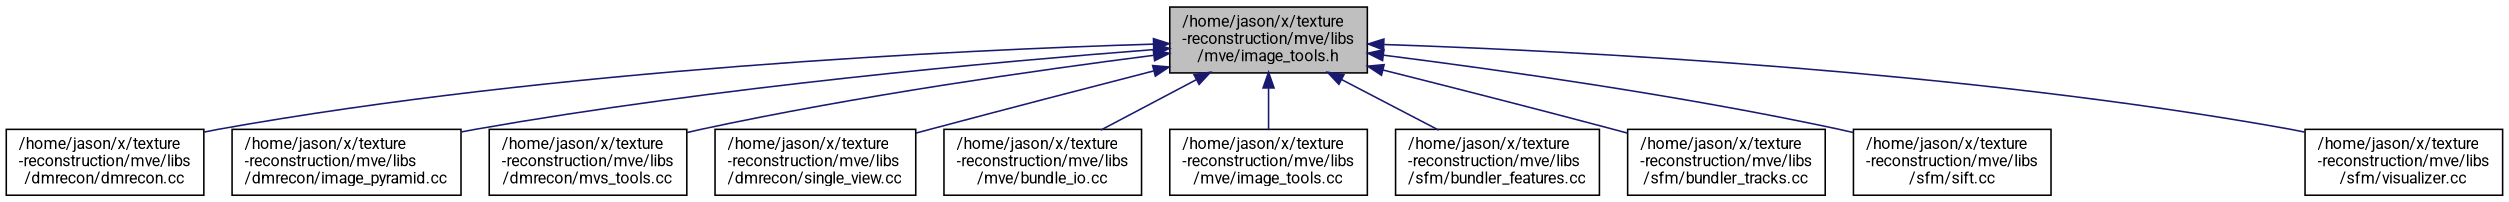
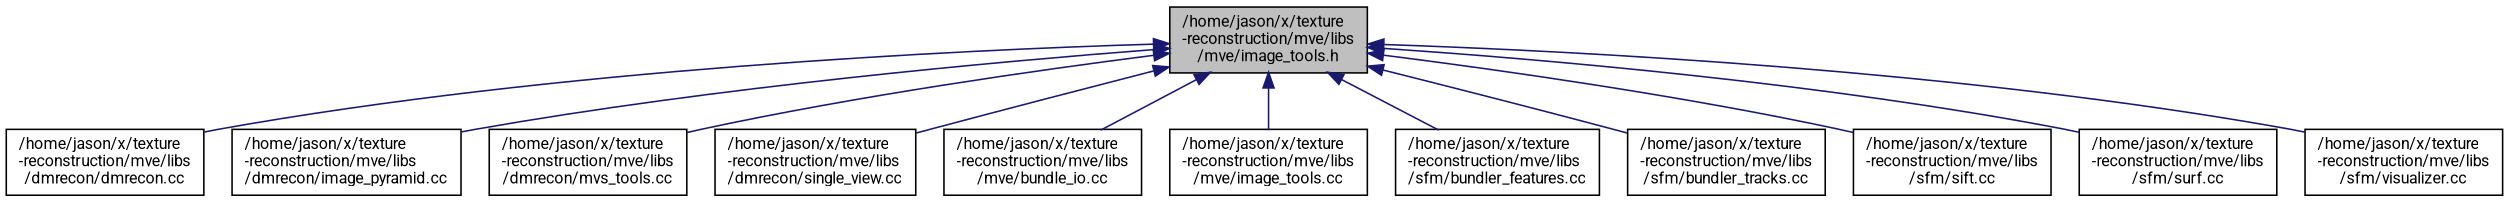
node "/home/jason/x/texture -reconstruction/mve/libs /sfm/surf.cc": added
